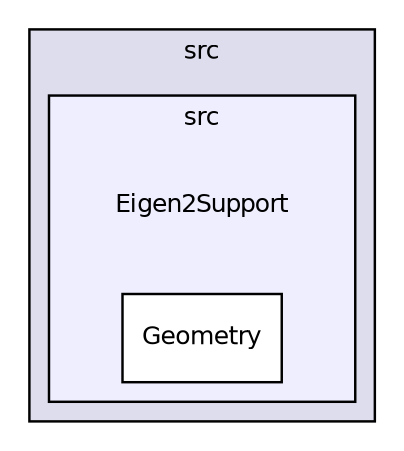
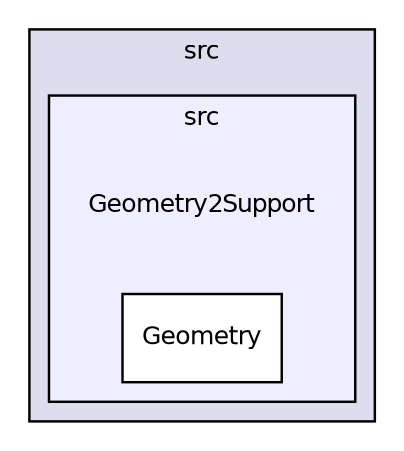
node "Eigen2Support": label "Eigen2Support" -> "Geometry2Support"
